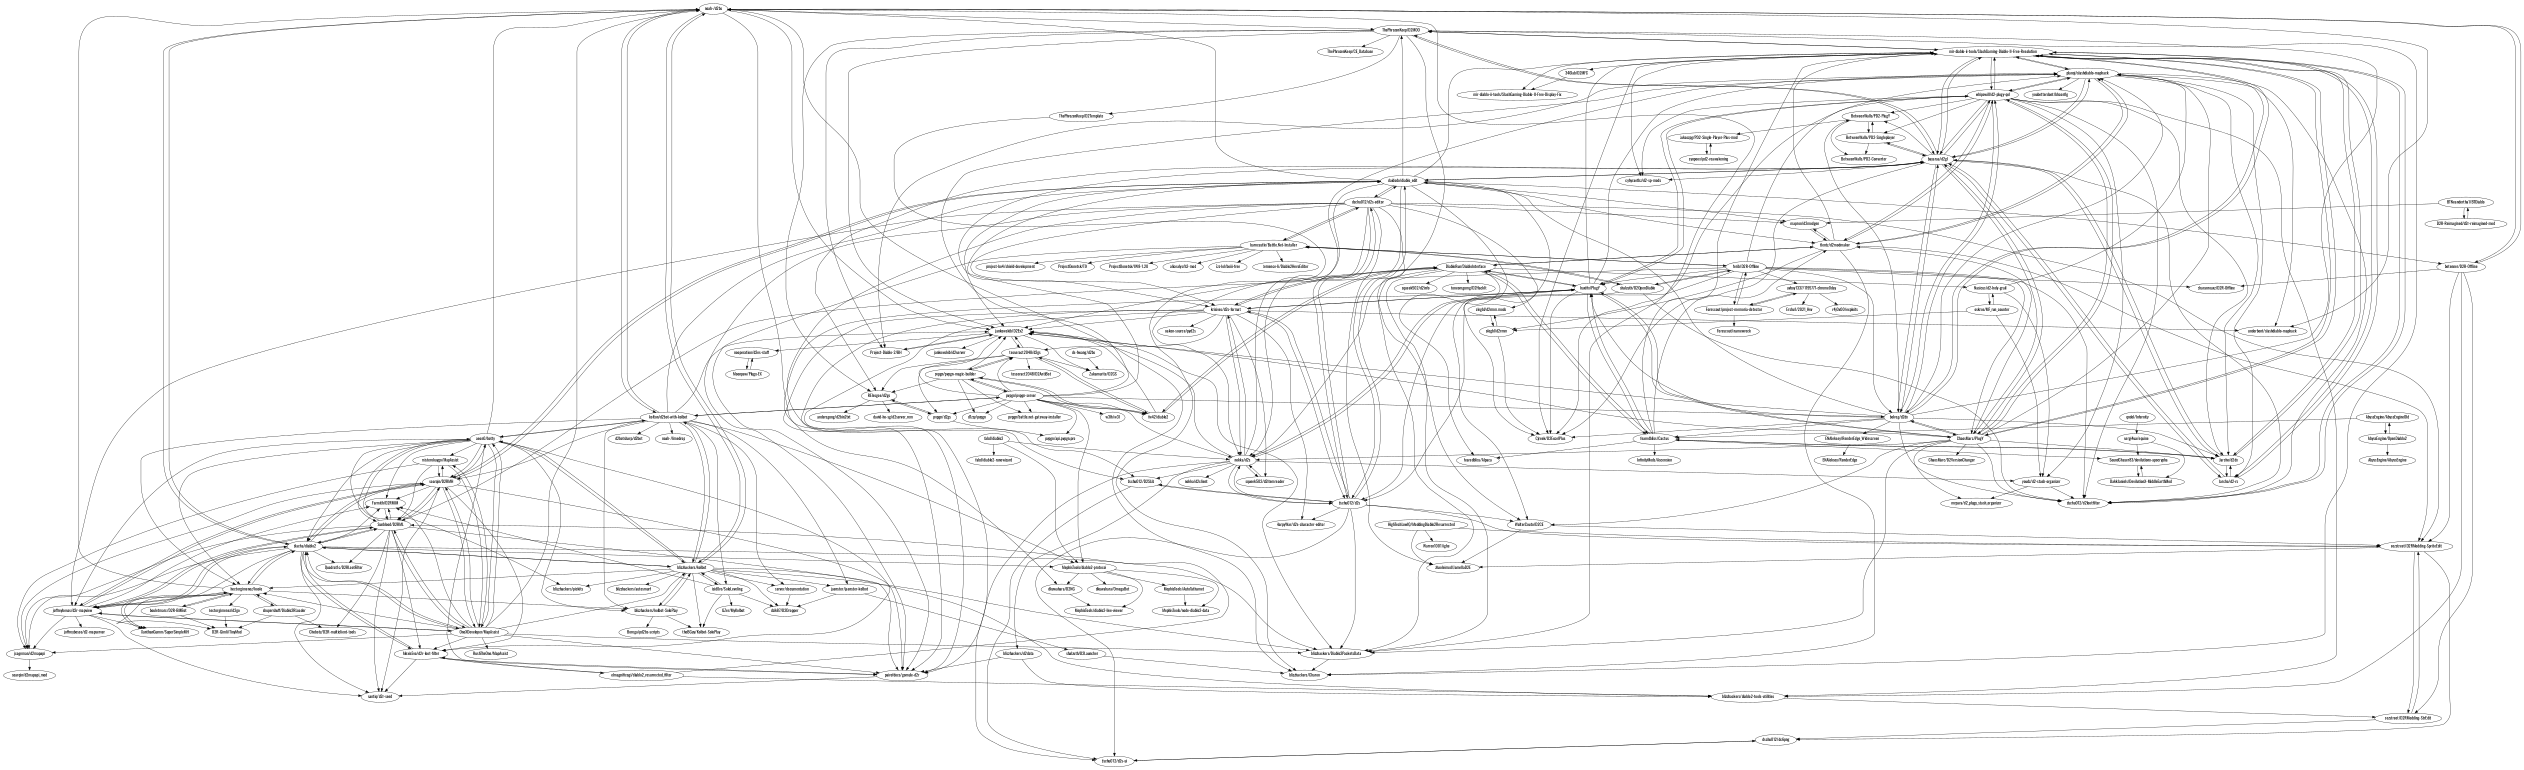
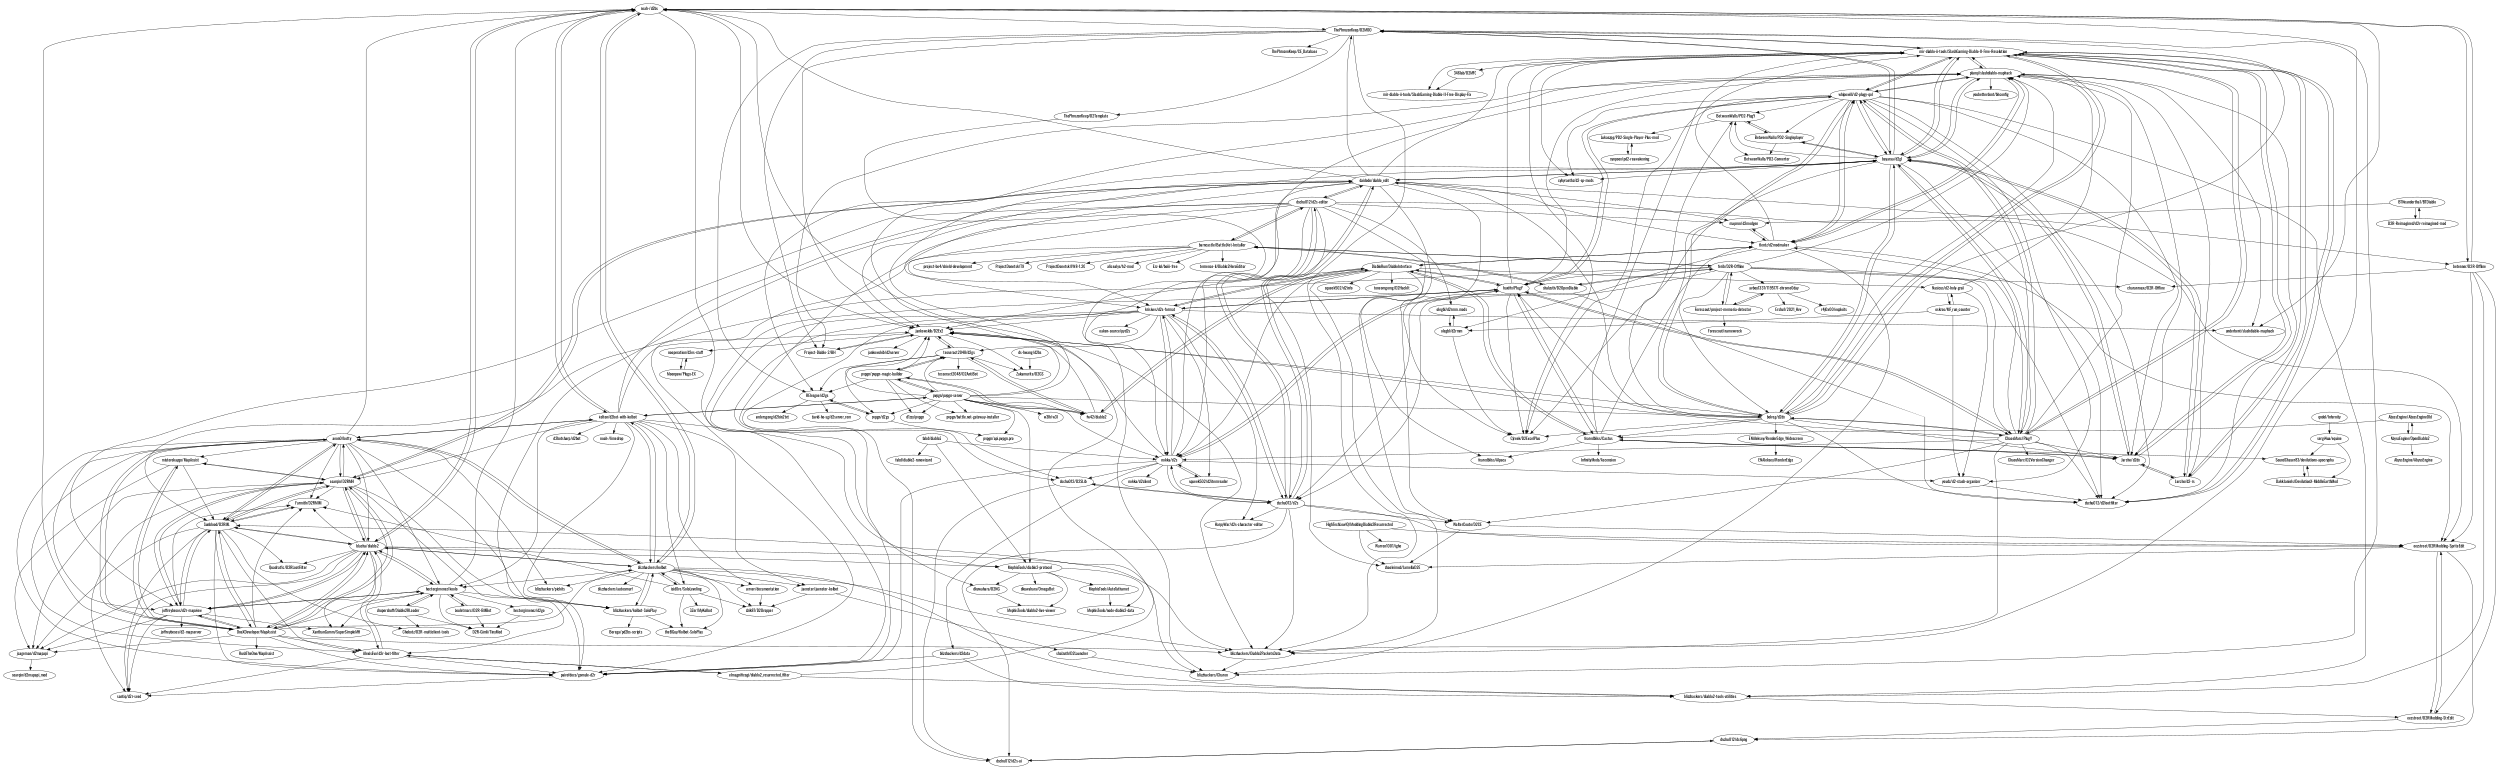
node "mrpara/d2_plugy_stash_organizer": removed
